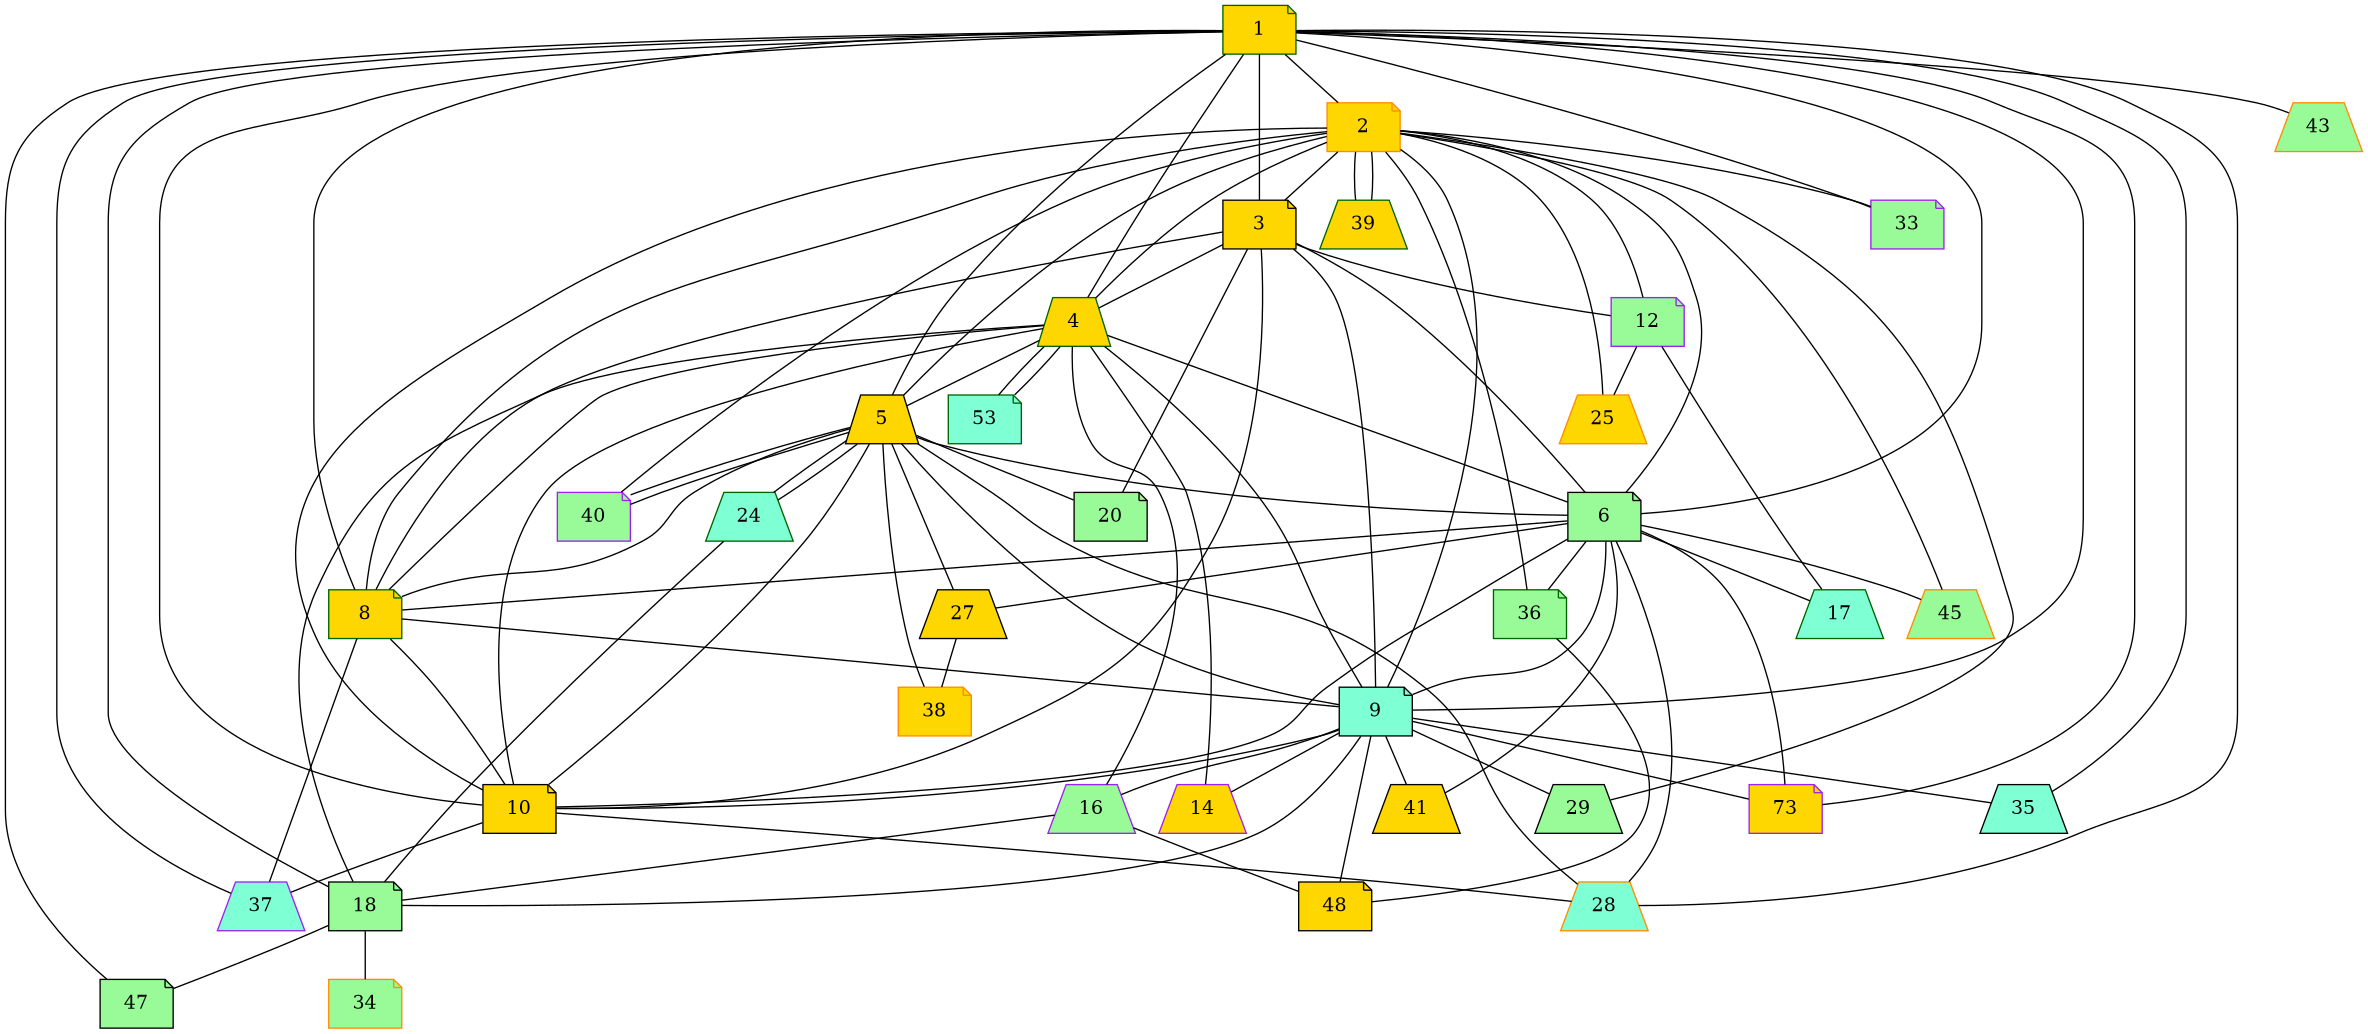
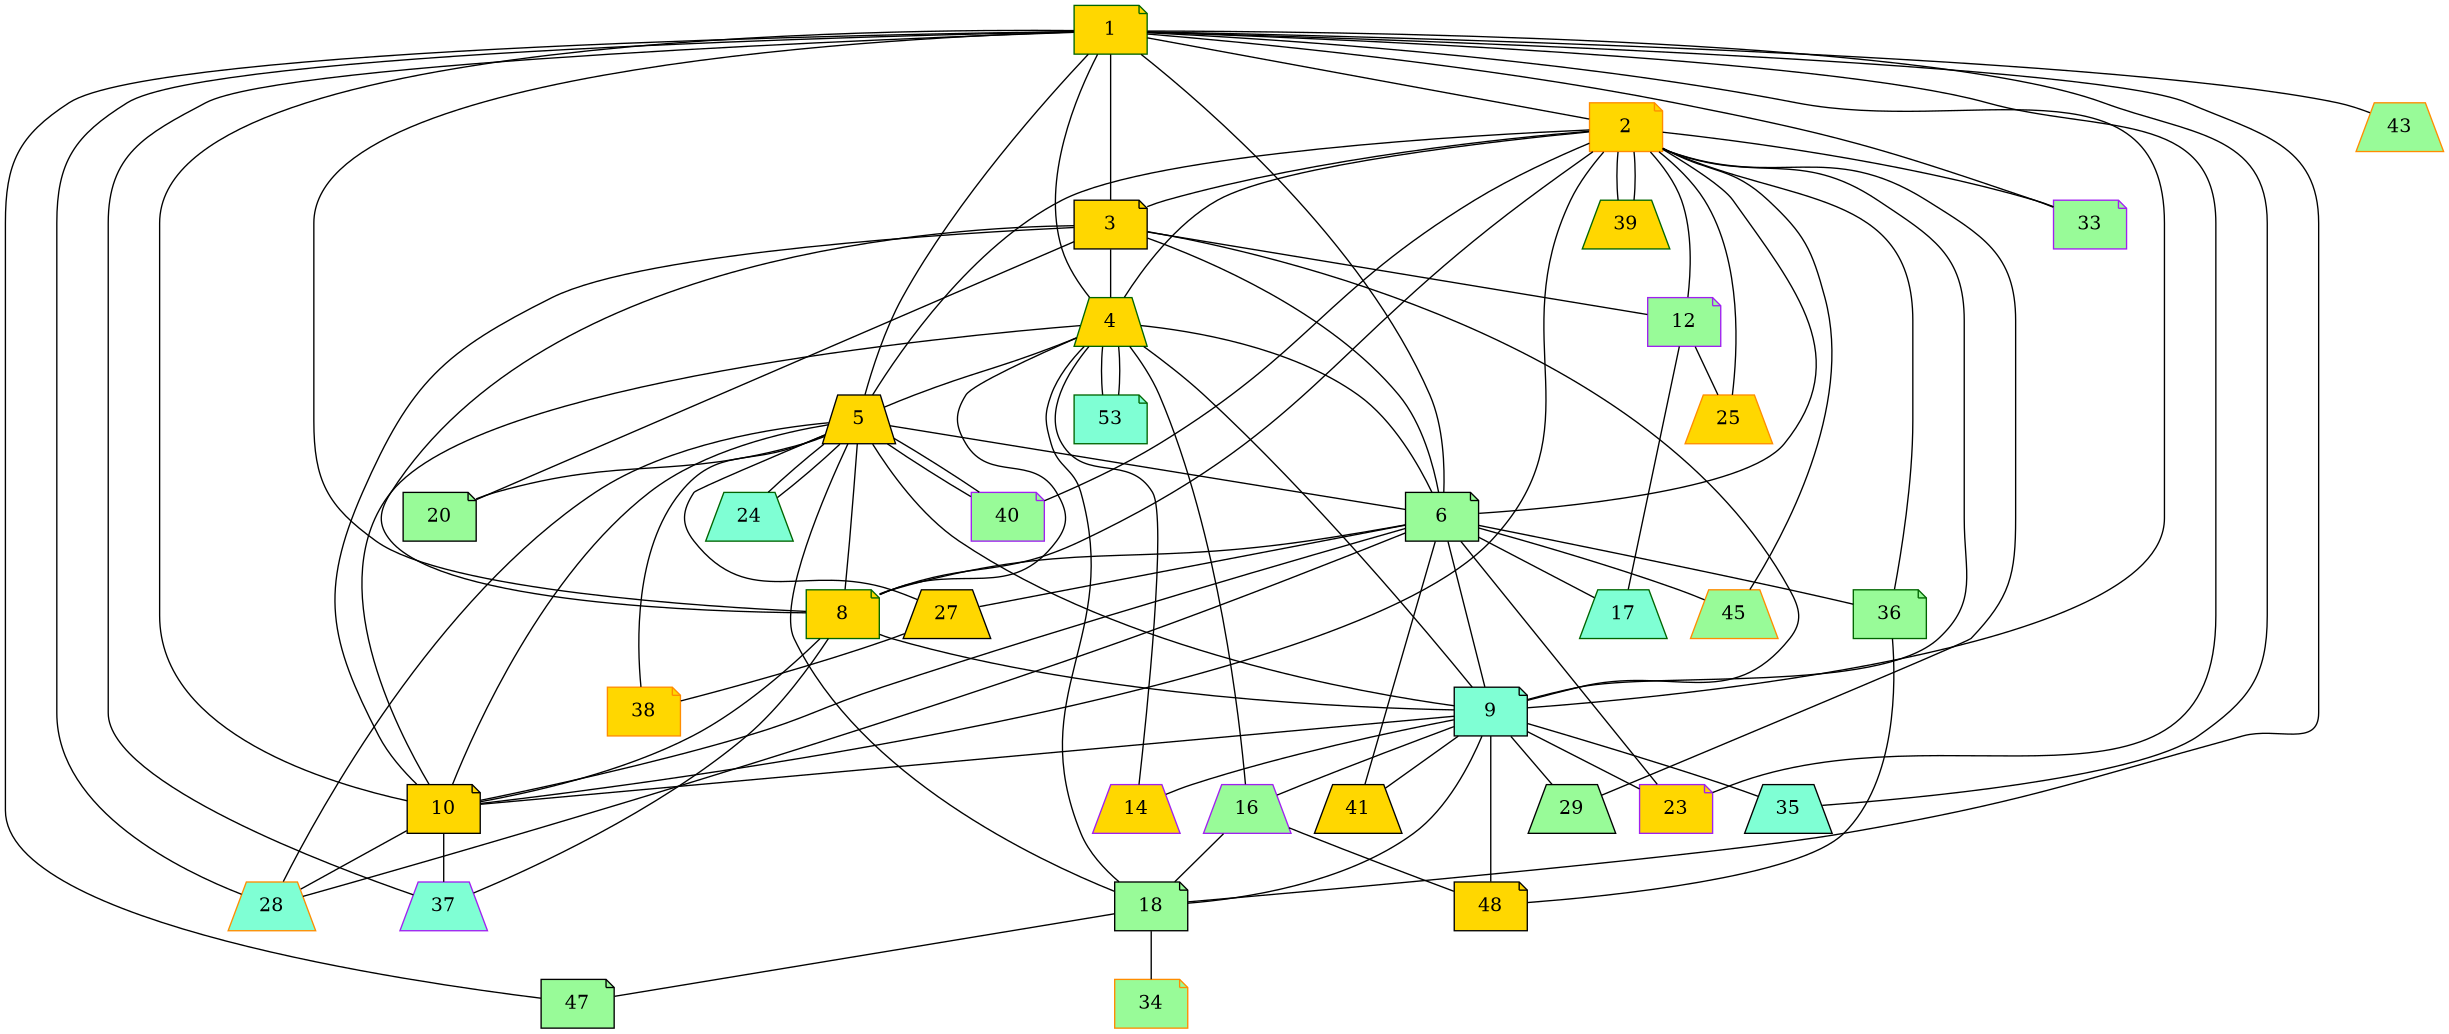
edge "24" -- "18": now "5" -- "18"
node "73": label "73" -> "23"
